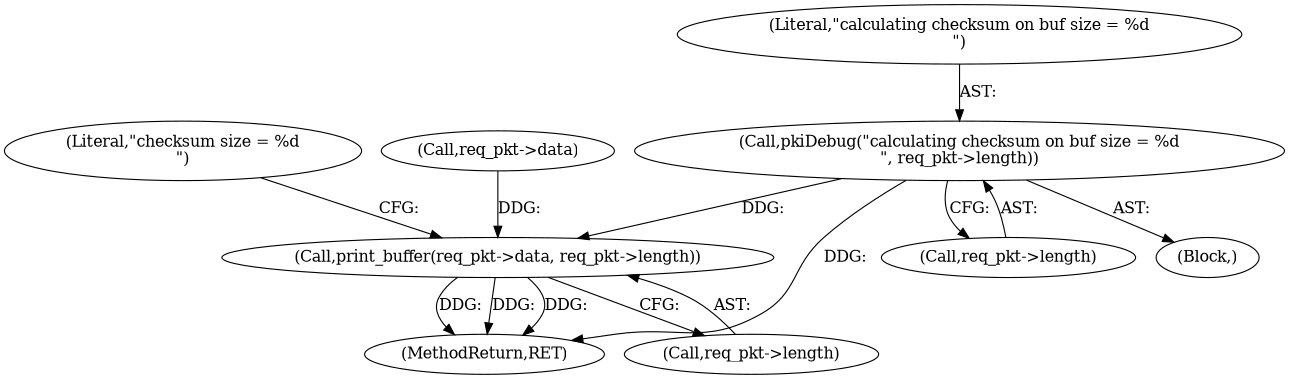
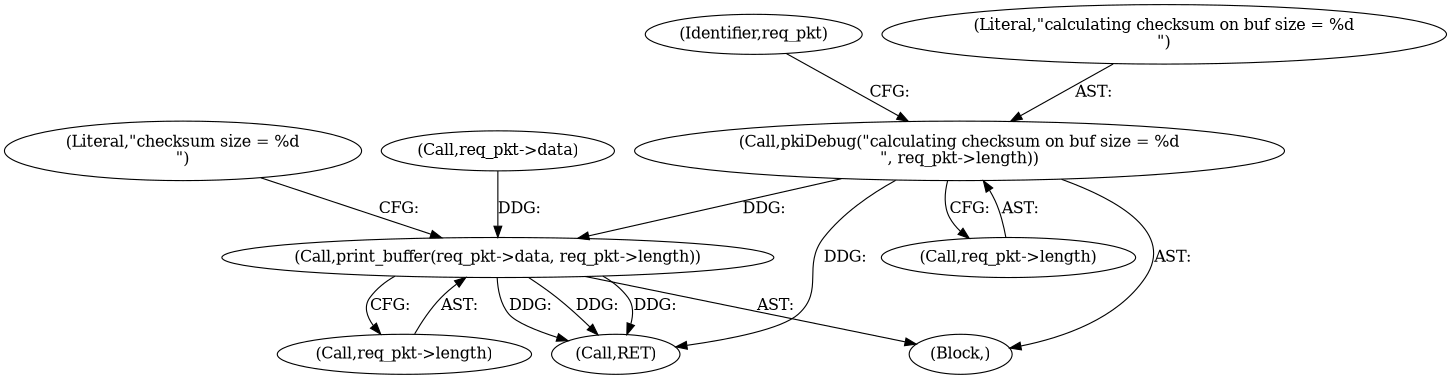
node "(Identifier,req_pkt)": added
edge "(Call,print_buffer(req_pkt->data, req_pkt->length))" -> "(Block,)": added, label "AST:"
node "(MethodReturn,RET)": label "(MethodReturn,RET)" -> "(Call,RET)"
